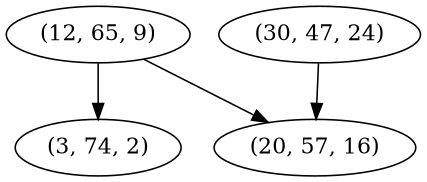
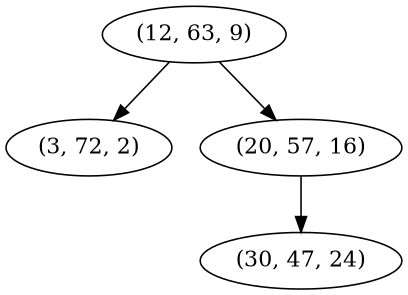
node "(12, 65, 9)": label "(12, 65, 9)" -> "(12, 63, 9)"
edge "(30, 47, 24)" -> "(20, 57, 16)": reversed
node "(3, 74, 2)": label "(3, 74, 2)" -> "(3, 72, 2)"
